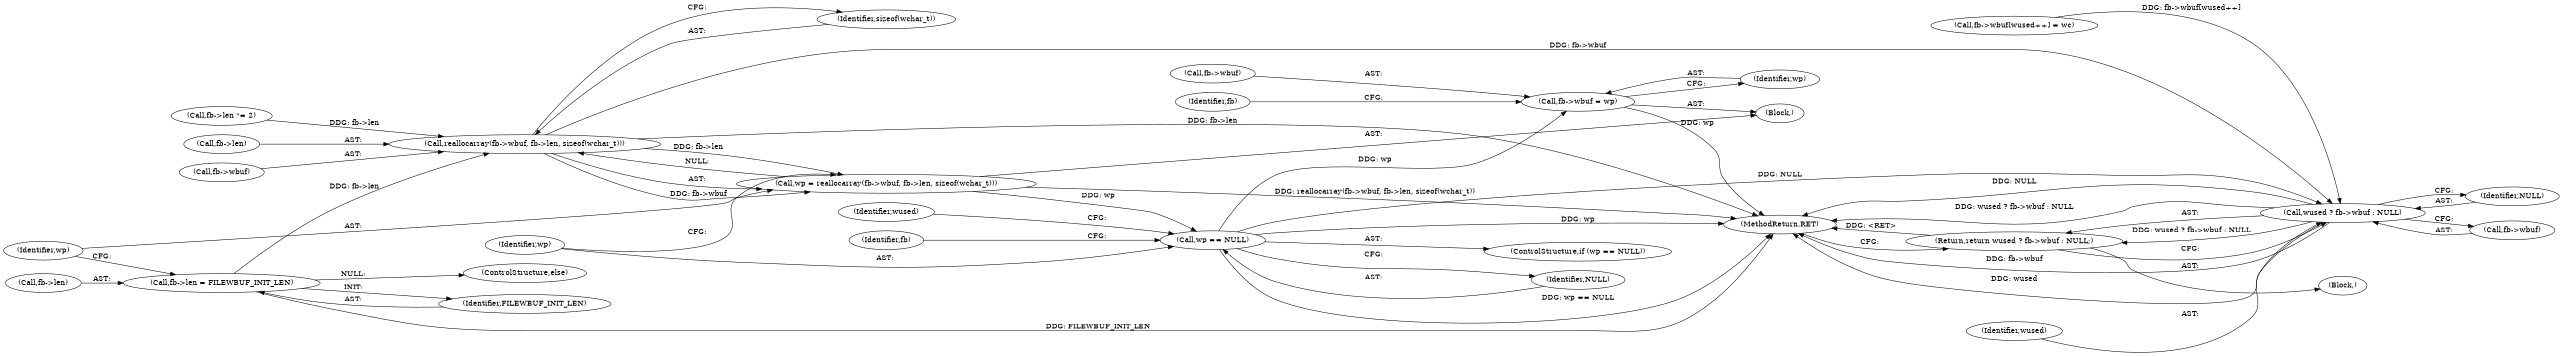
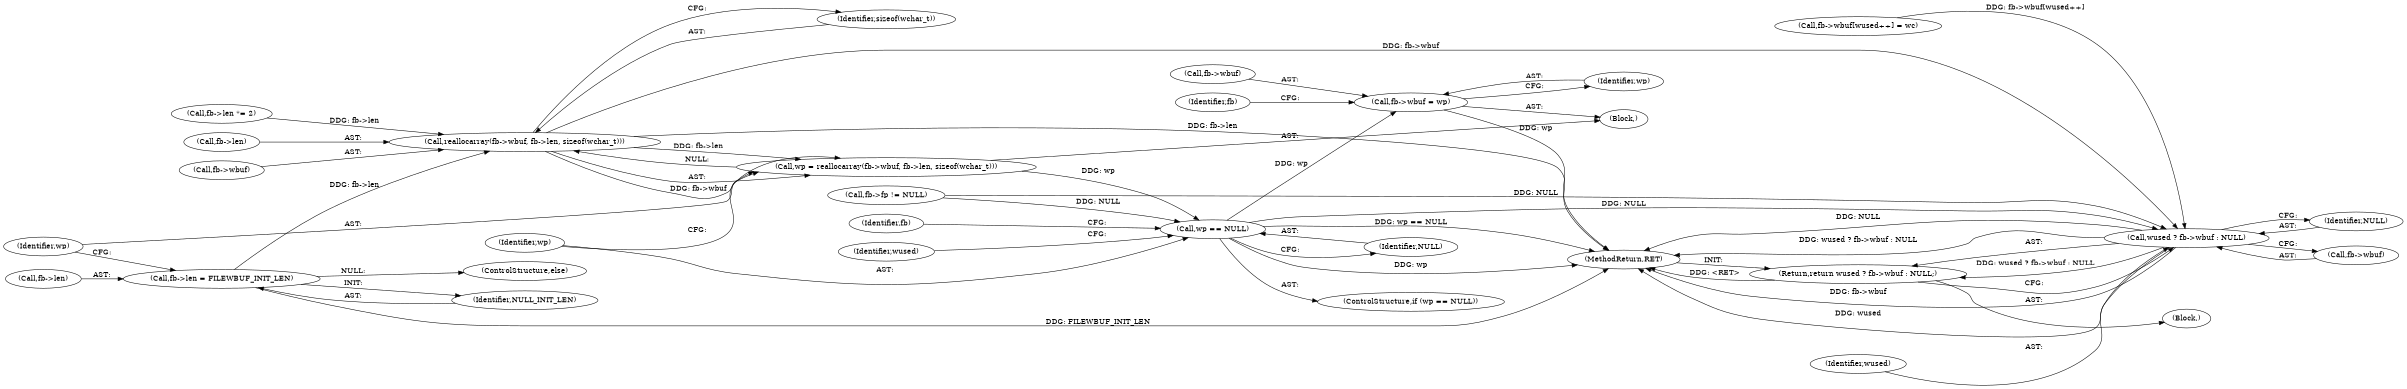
node "(Call,fb->fp != NULL)": added
edge "(Call,wp = reallocarray(fb->wbuf, fb->len, sizeof(wchar_t)))" -> "(MethodReturn,RET)": removed, label "DDG: reallocarray(fb->wbuf, fb->len, sizeof(wchar_t))"
edge "(MethodReturn,RET)" -> "(Return,return wused ? fb->wbuf : NULL;)": label "CFG: " -> "INIT: "
node "(Identifier,FILEWBUF_INIT_LEN)": label "(Identifier,FILEWBUF_INIT_LEN)" -> "(Identifier,NULL_INIT_LEN)"
